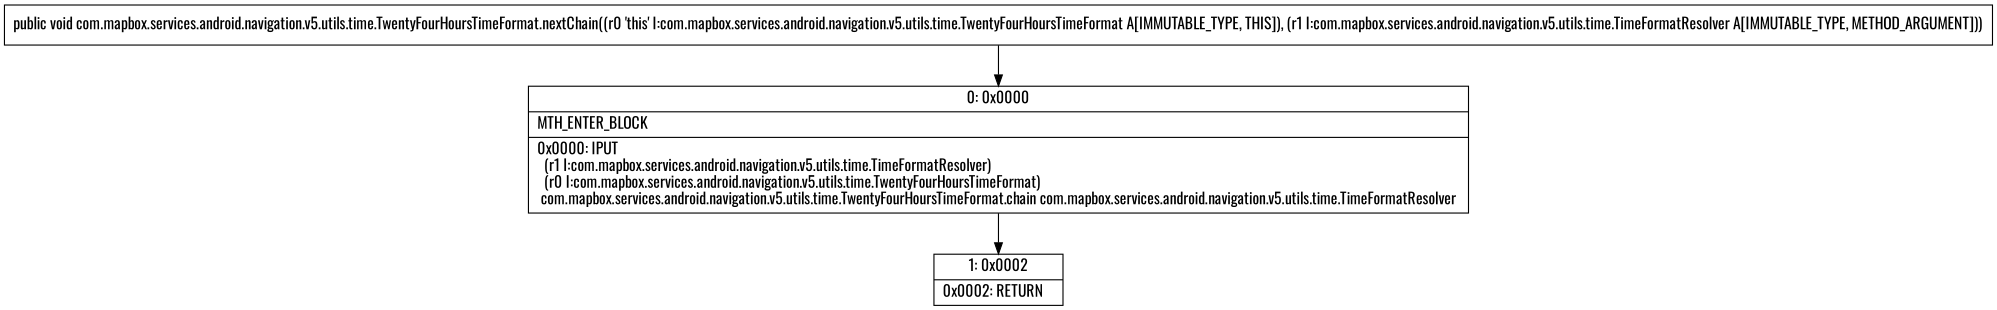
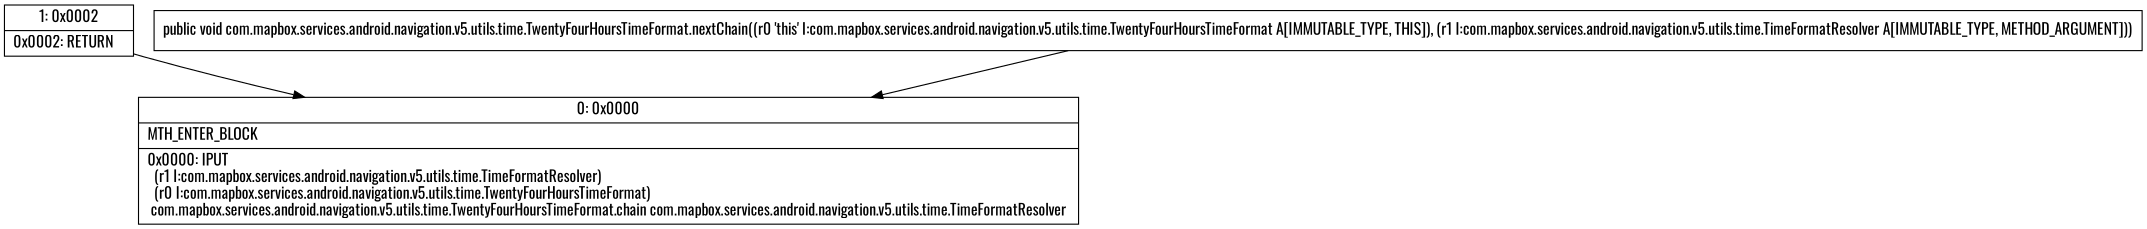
edge "0: 0x0000" -> "1: 0x0002": reversed
